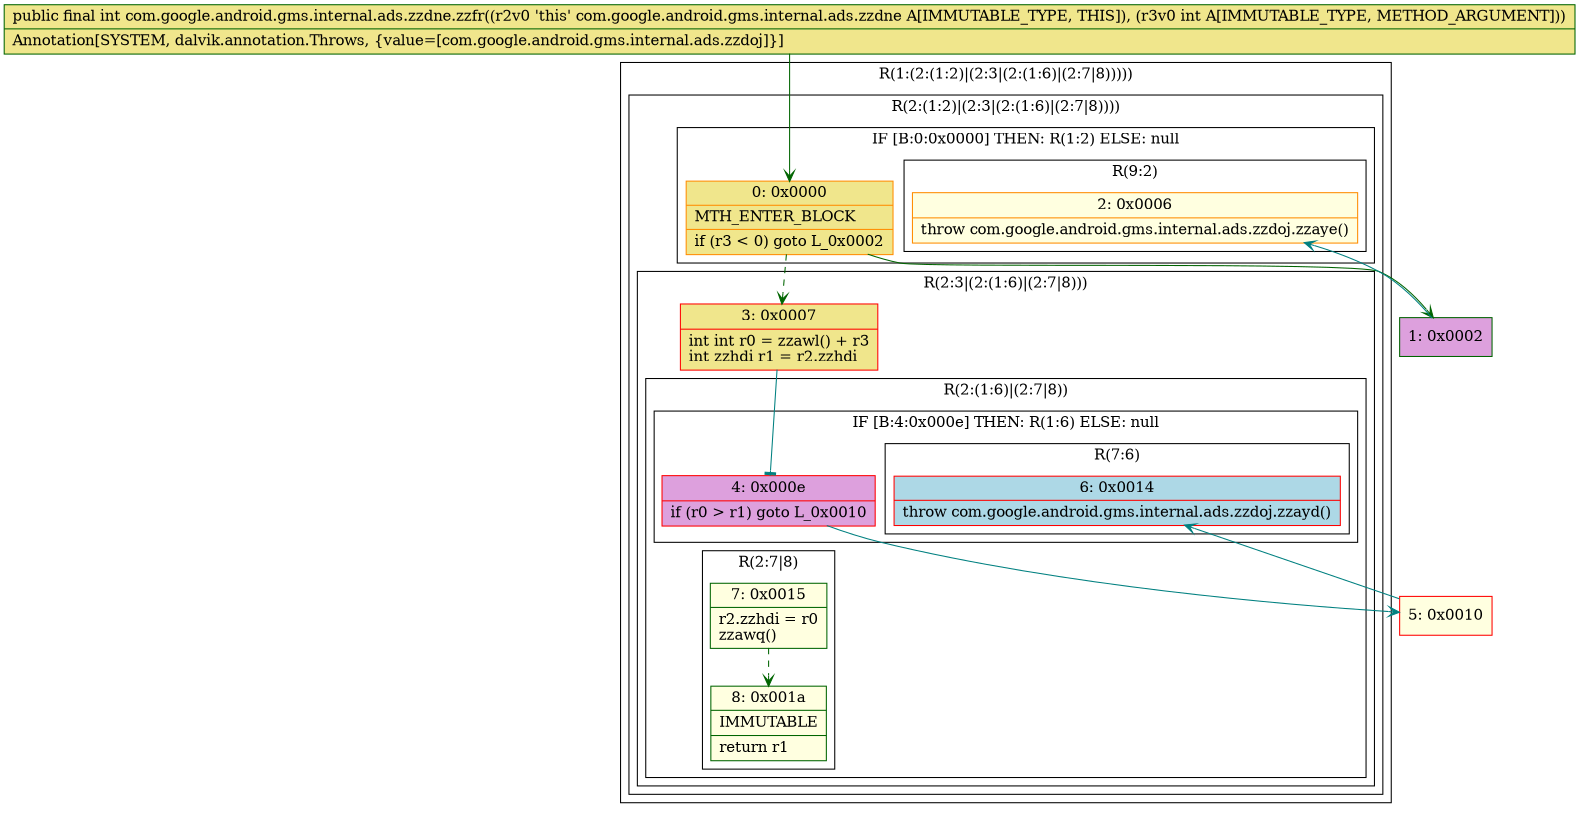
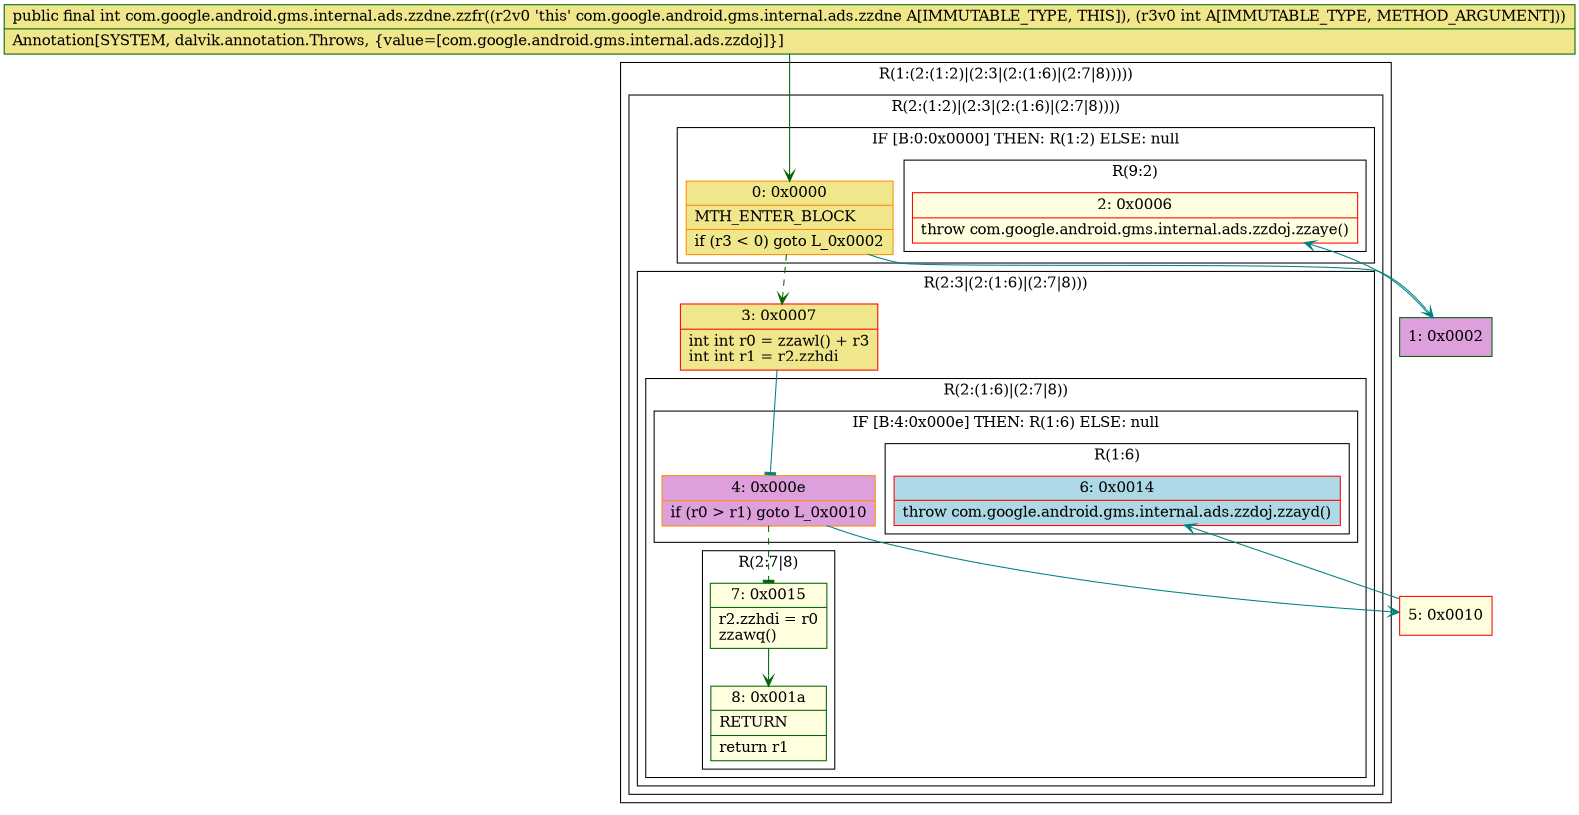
node "2: 0x0006": color darkorange -> red
edge "0: 0x0000" -> "1: 0x0002": color darkgreen -> teal
node "3: 0x0007": text "int zzhdi r1 = r2.zzhdi" -> "int int r1 = r2.zzhdi"
cluster "R(7:6)": label "R(7:6)" -> "R(1:6)"
node "4: 0x000e": color red -> darkorange
edge "4: 0x000e" -> "7: 0x0015": added
edge "7: 0x0015" -> "8: 0x001a": style dashed -> solid
node "8: 0x001a": text "IMMUTABLE" -> "RETURN"
